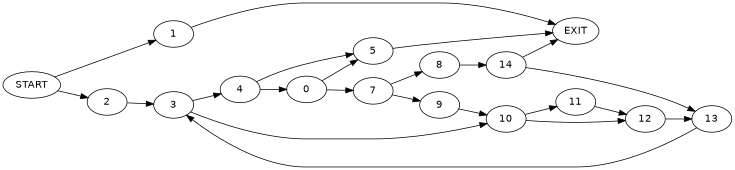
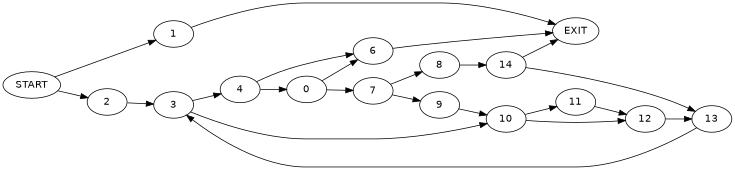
node "5": label "5" -> "6"
